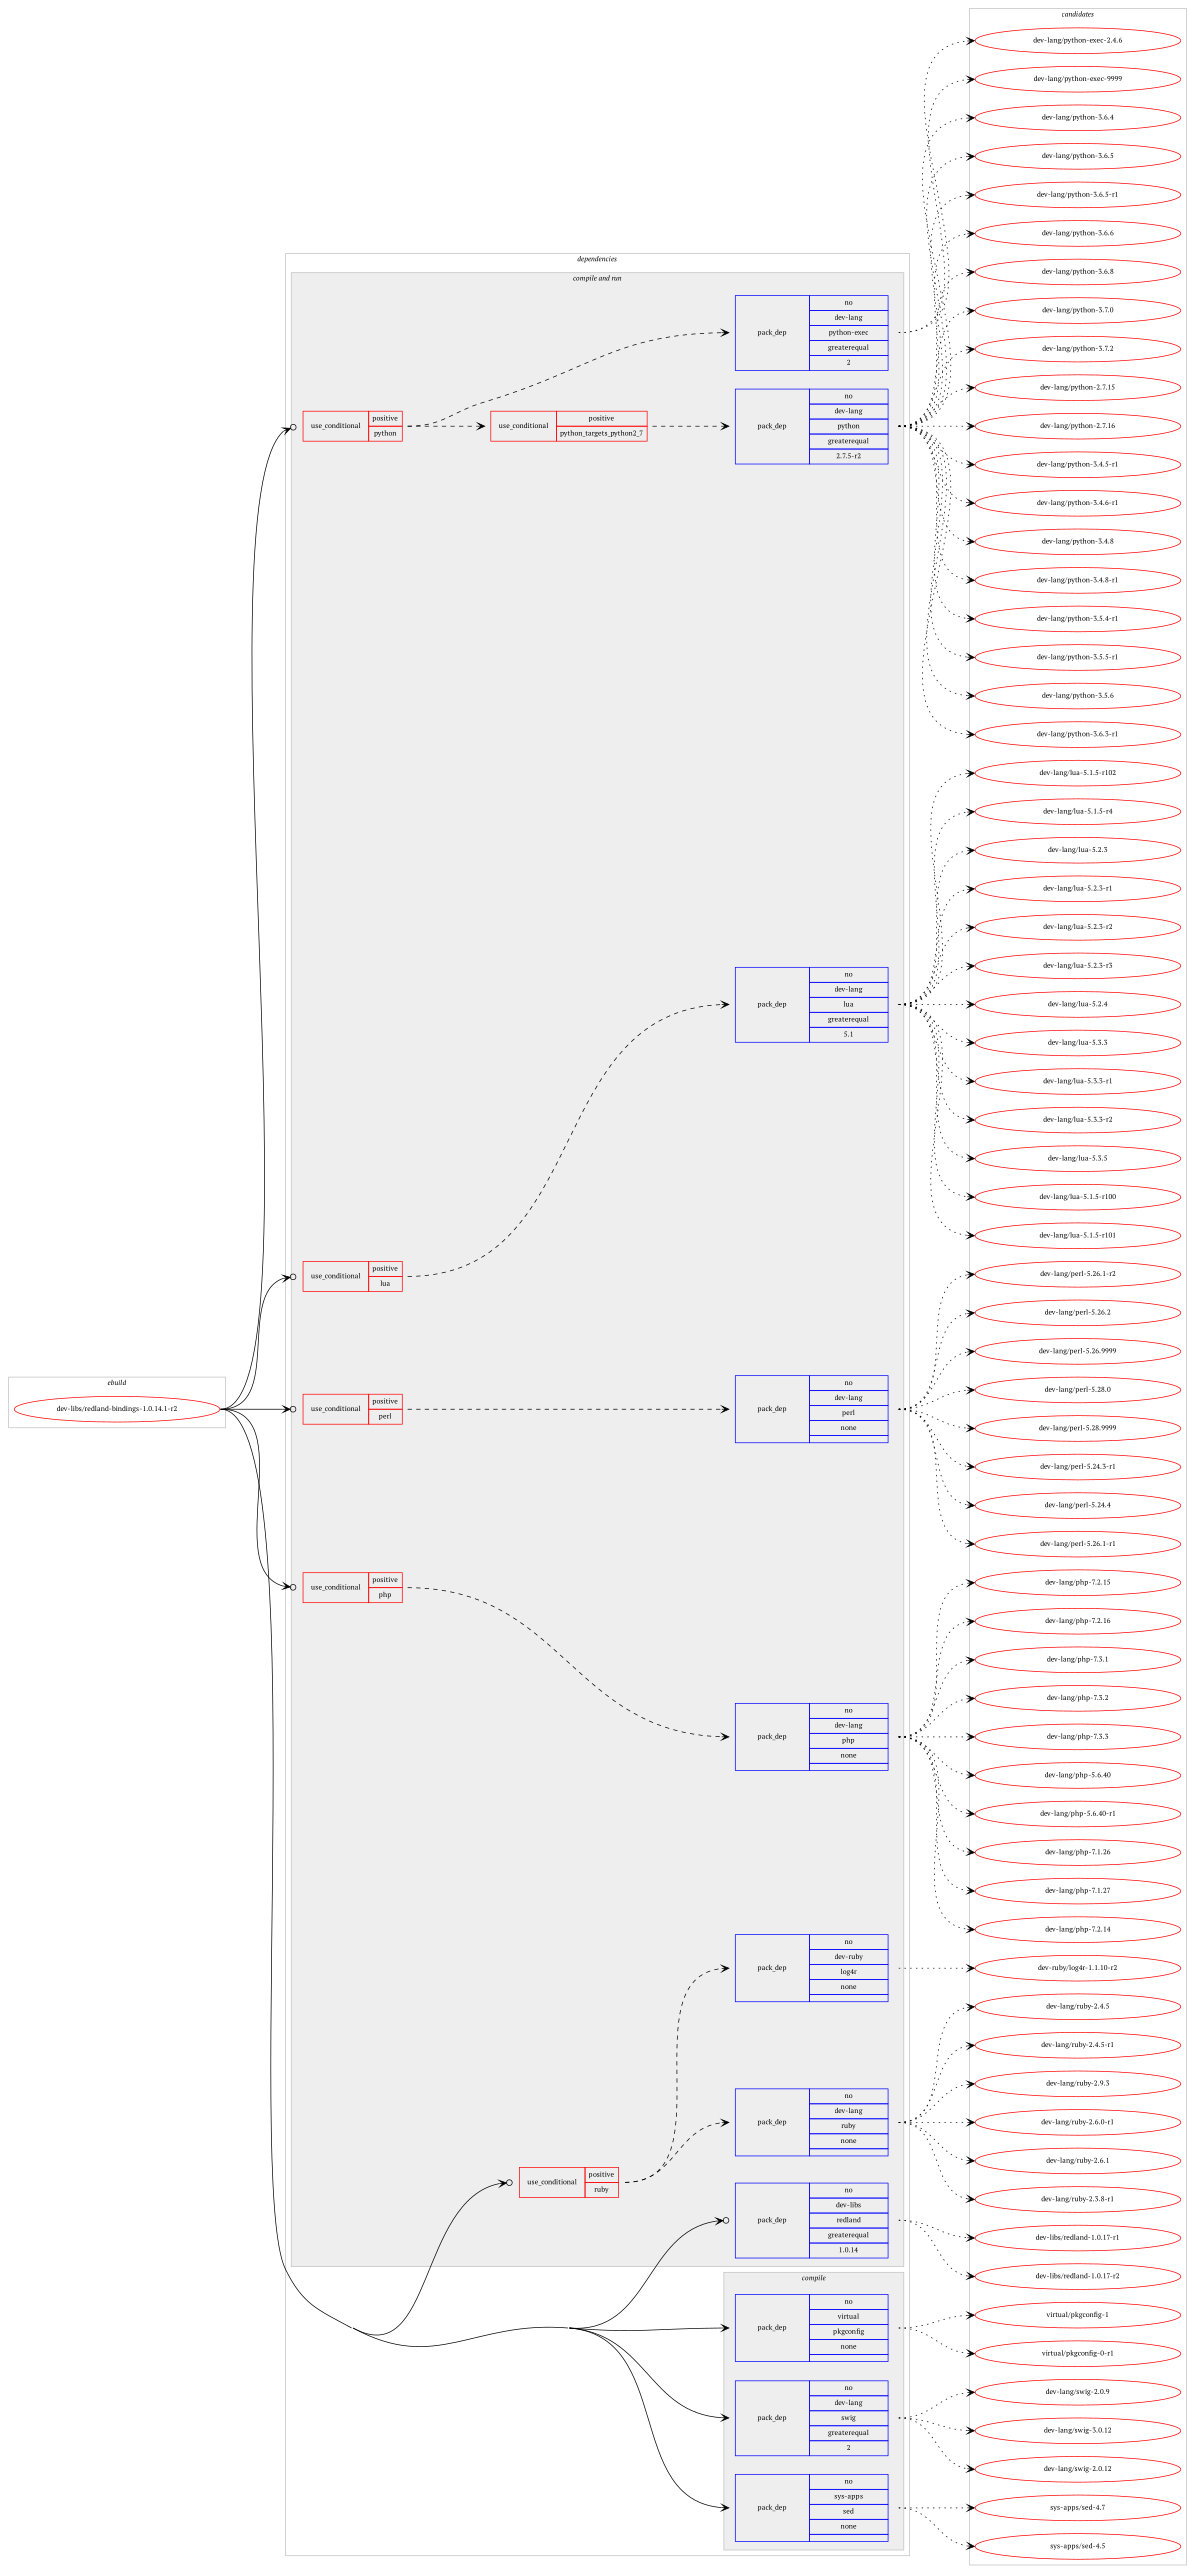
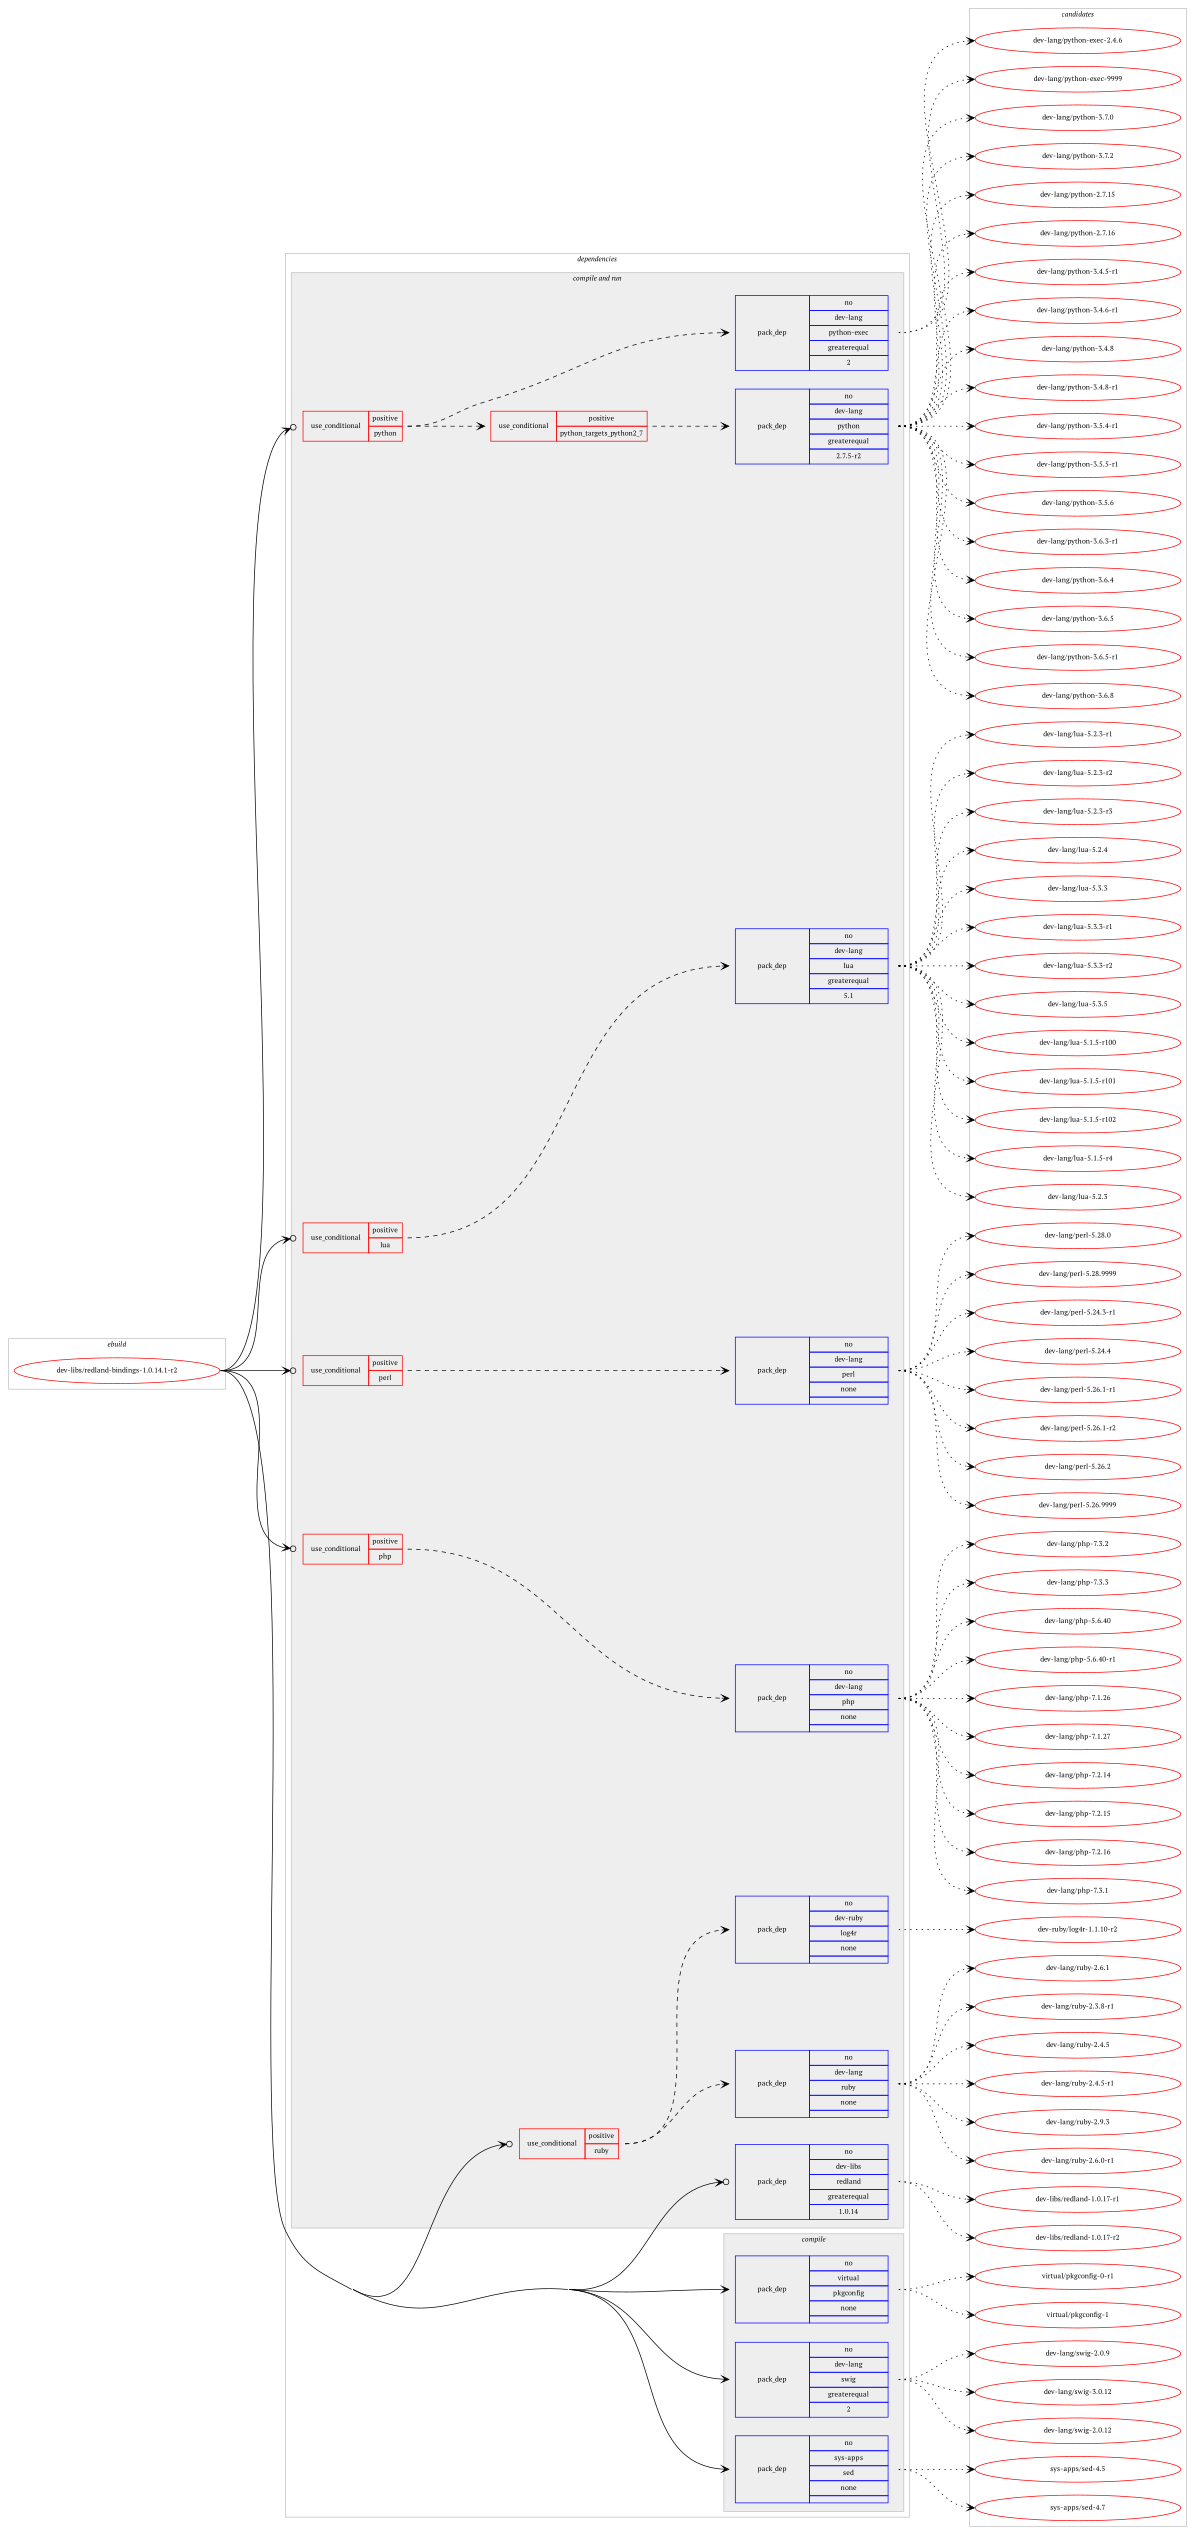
node "dev-lang/python-3.6.6": removed
